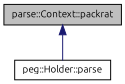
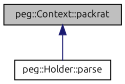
node "parse::Context::packrat": label "parse::Context::packrat" -> "peg::Context::packrat"
